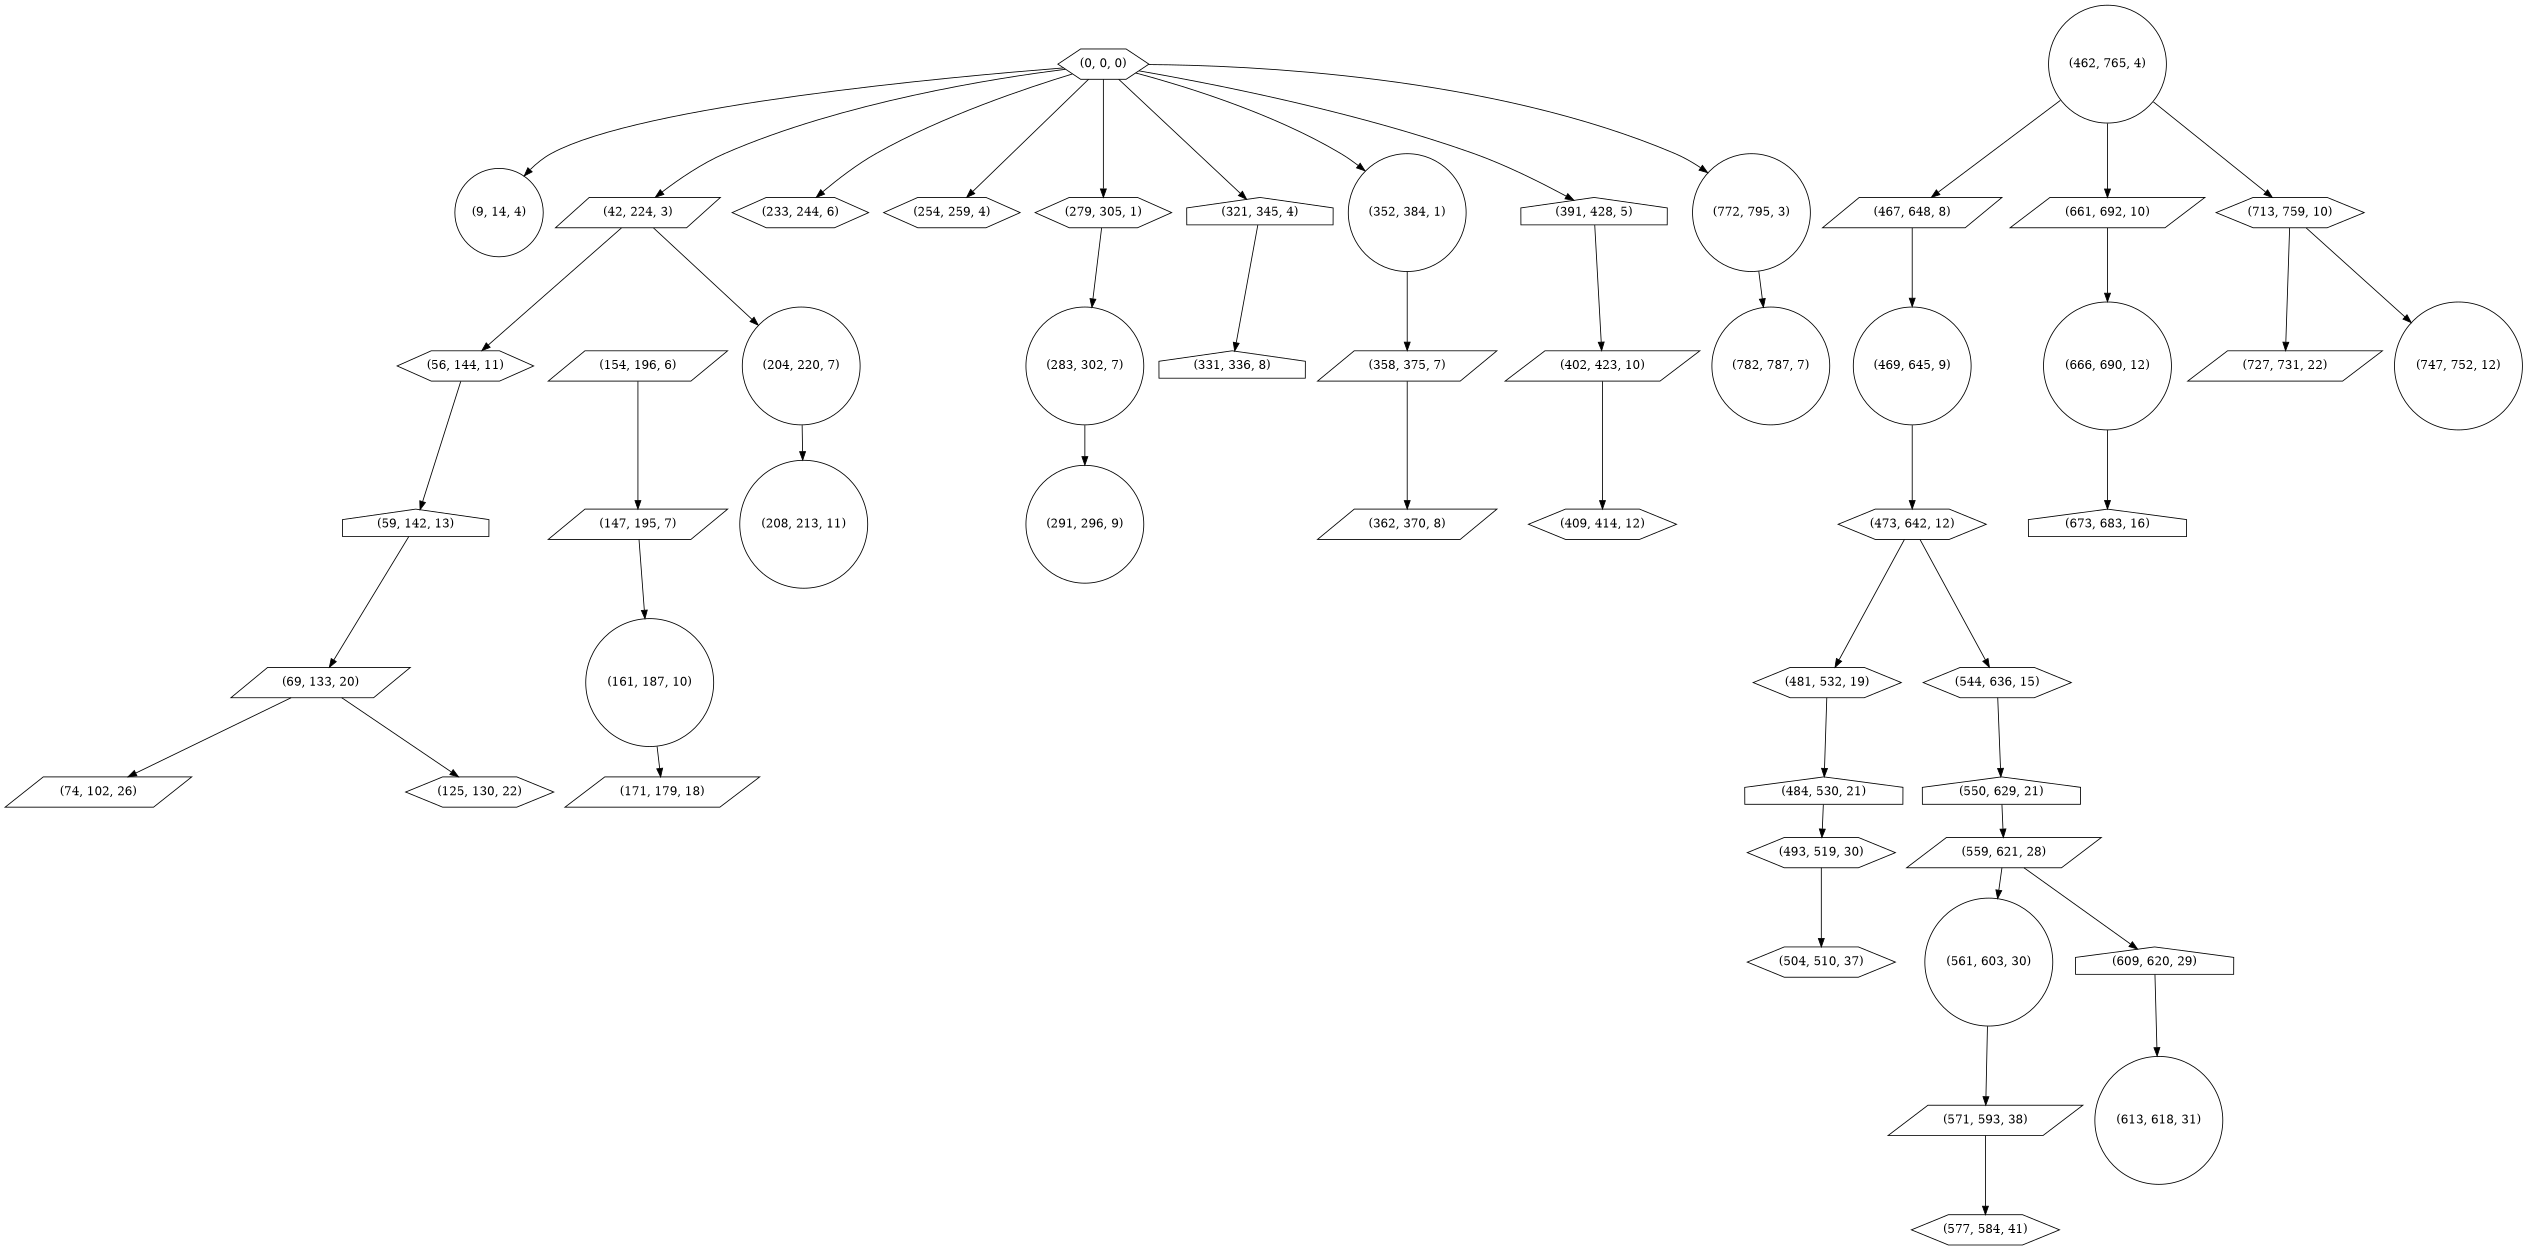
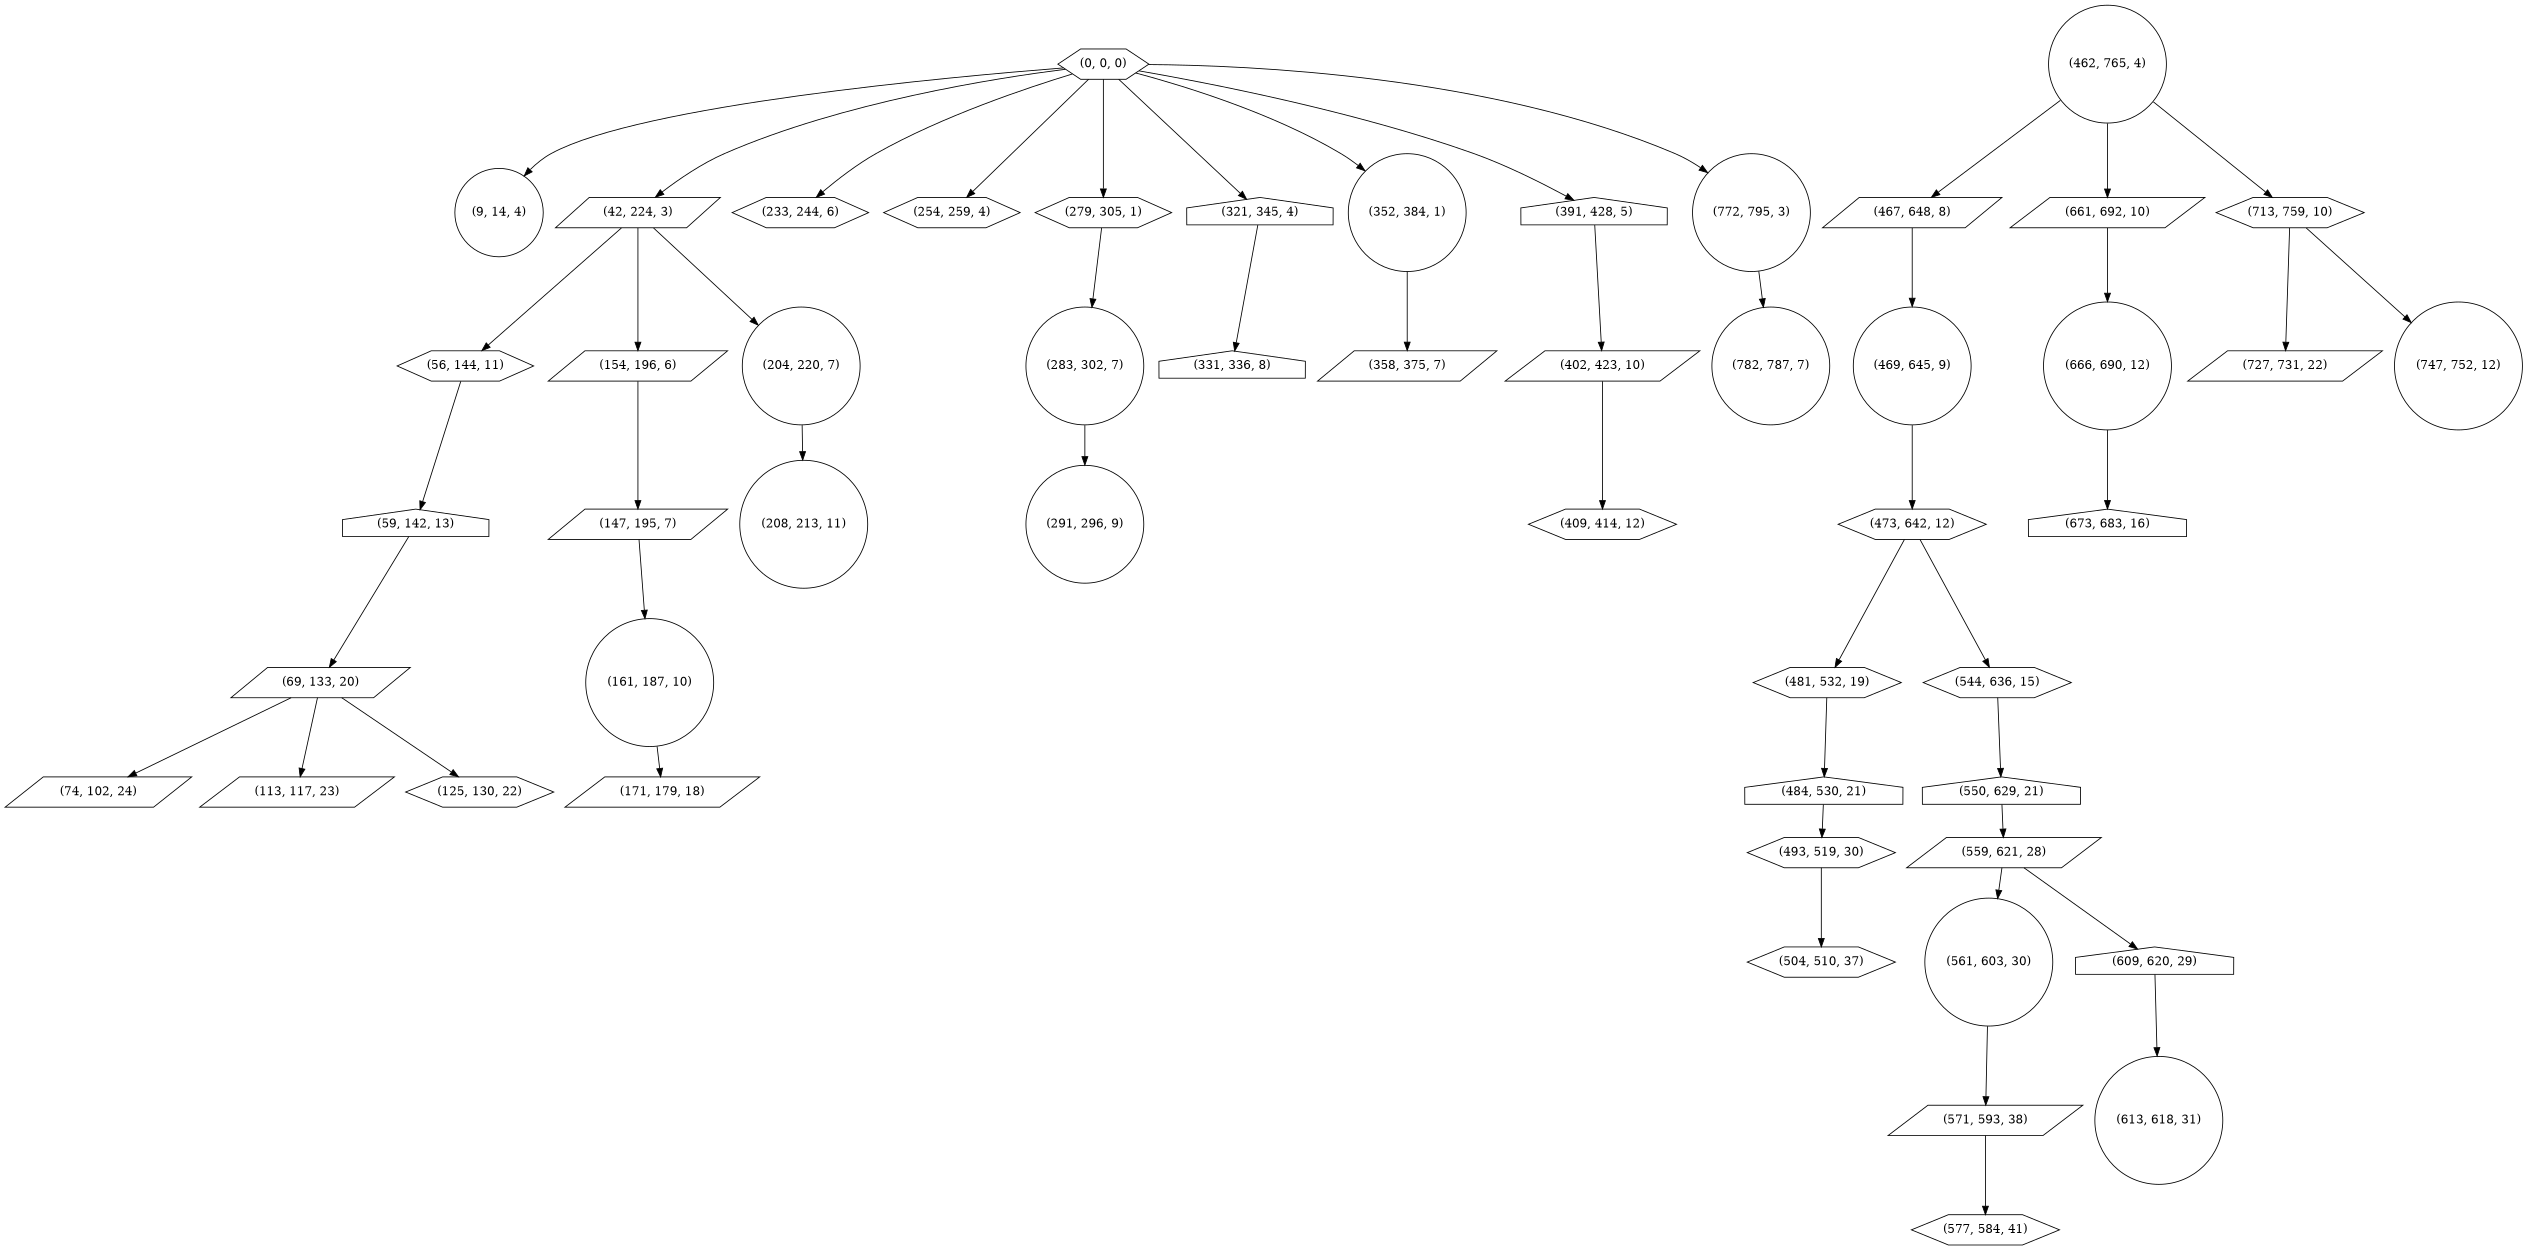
edge "(42, 224, 3)" -> "(154, 196, 6)": added
node "(362, 370, 8)": removed
node "(74, 102, 26)": label "(74, 102, 26)" -> "(74, 102, 24)"
node "(113, 117, 23)": added
